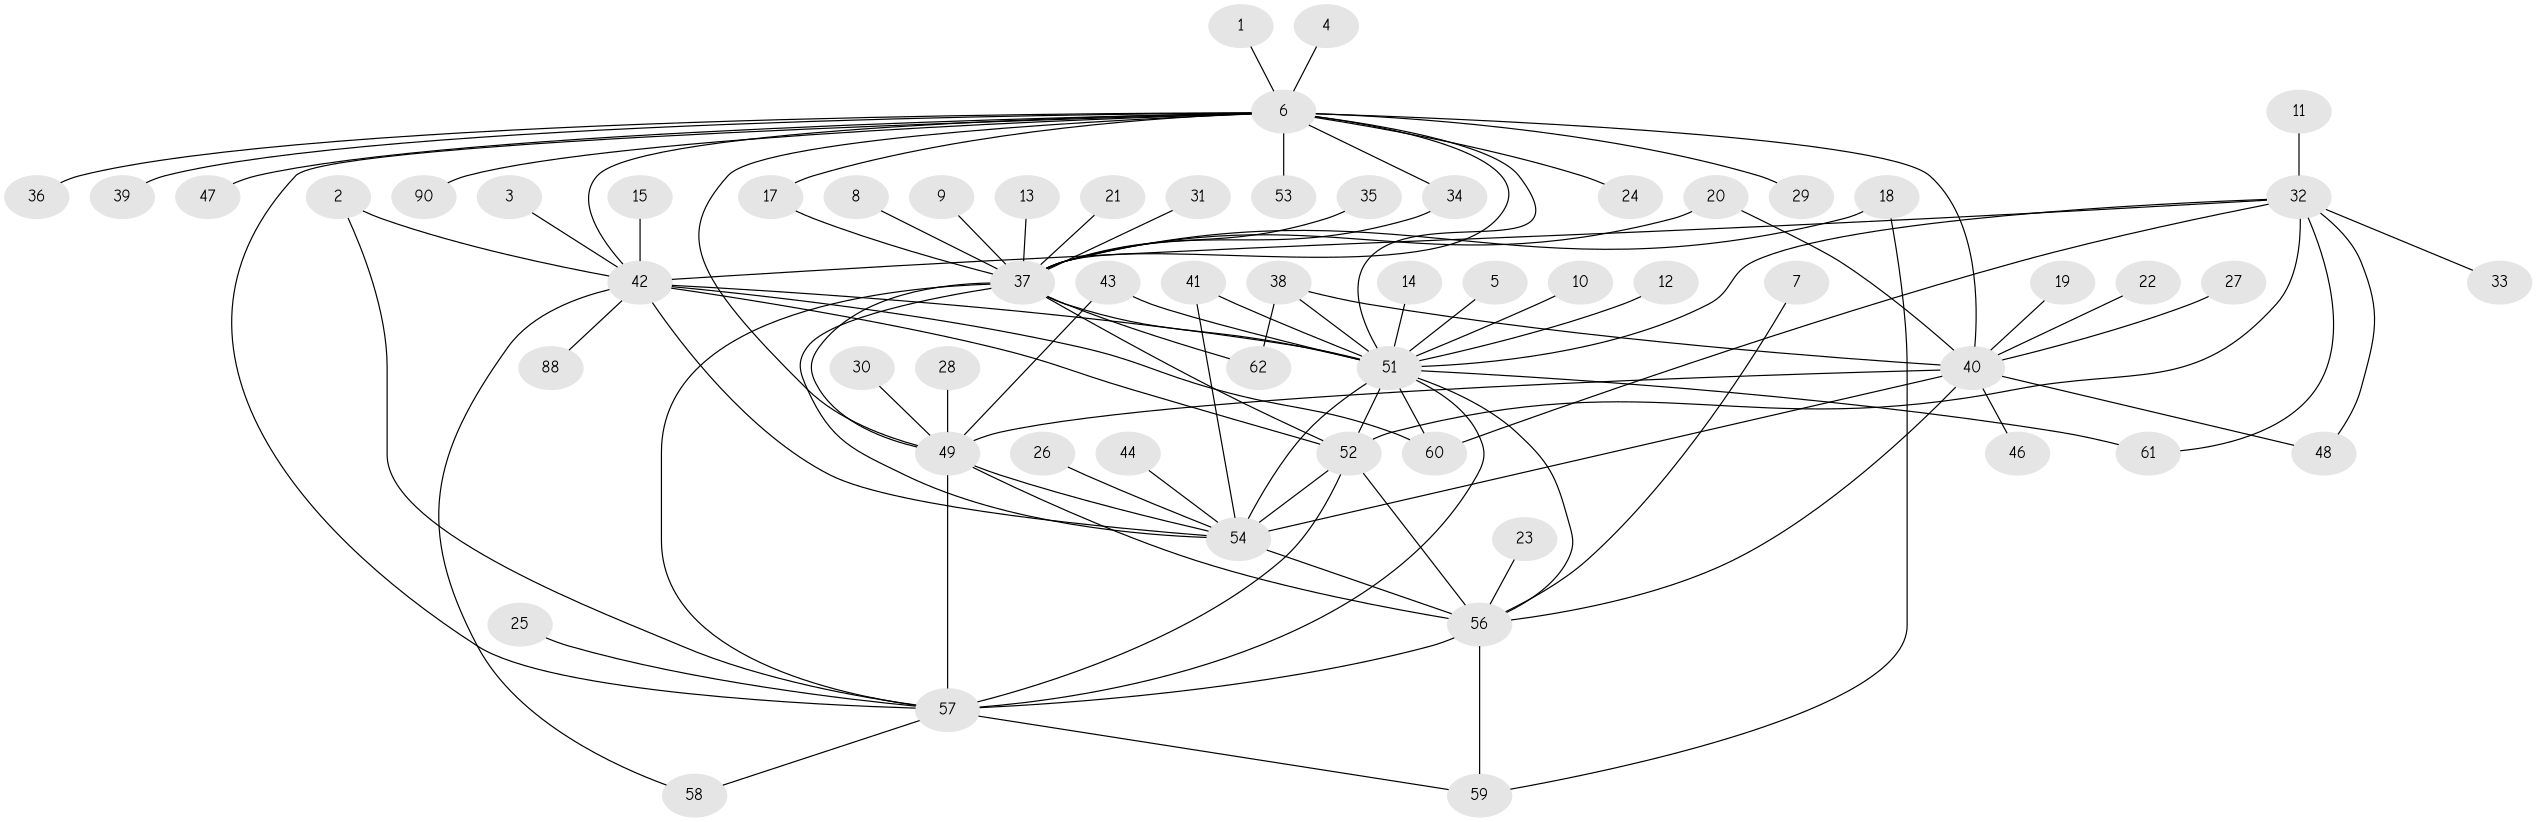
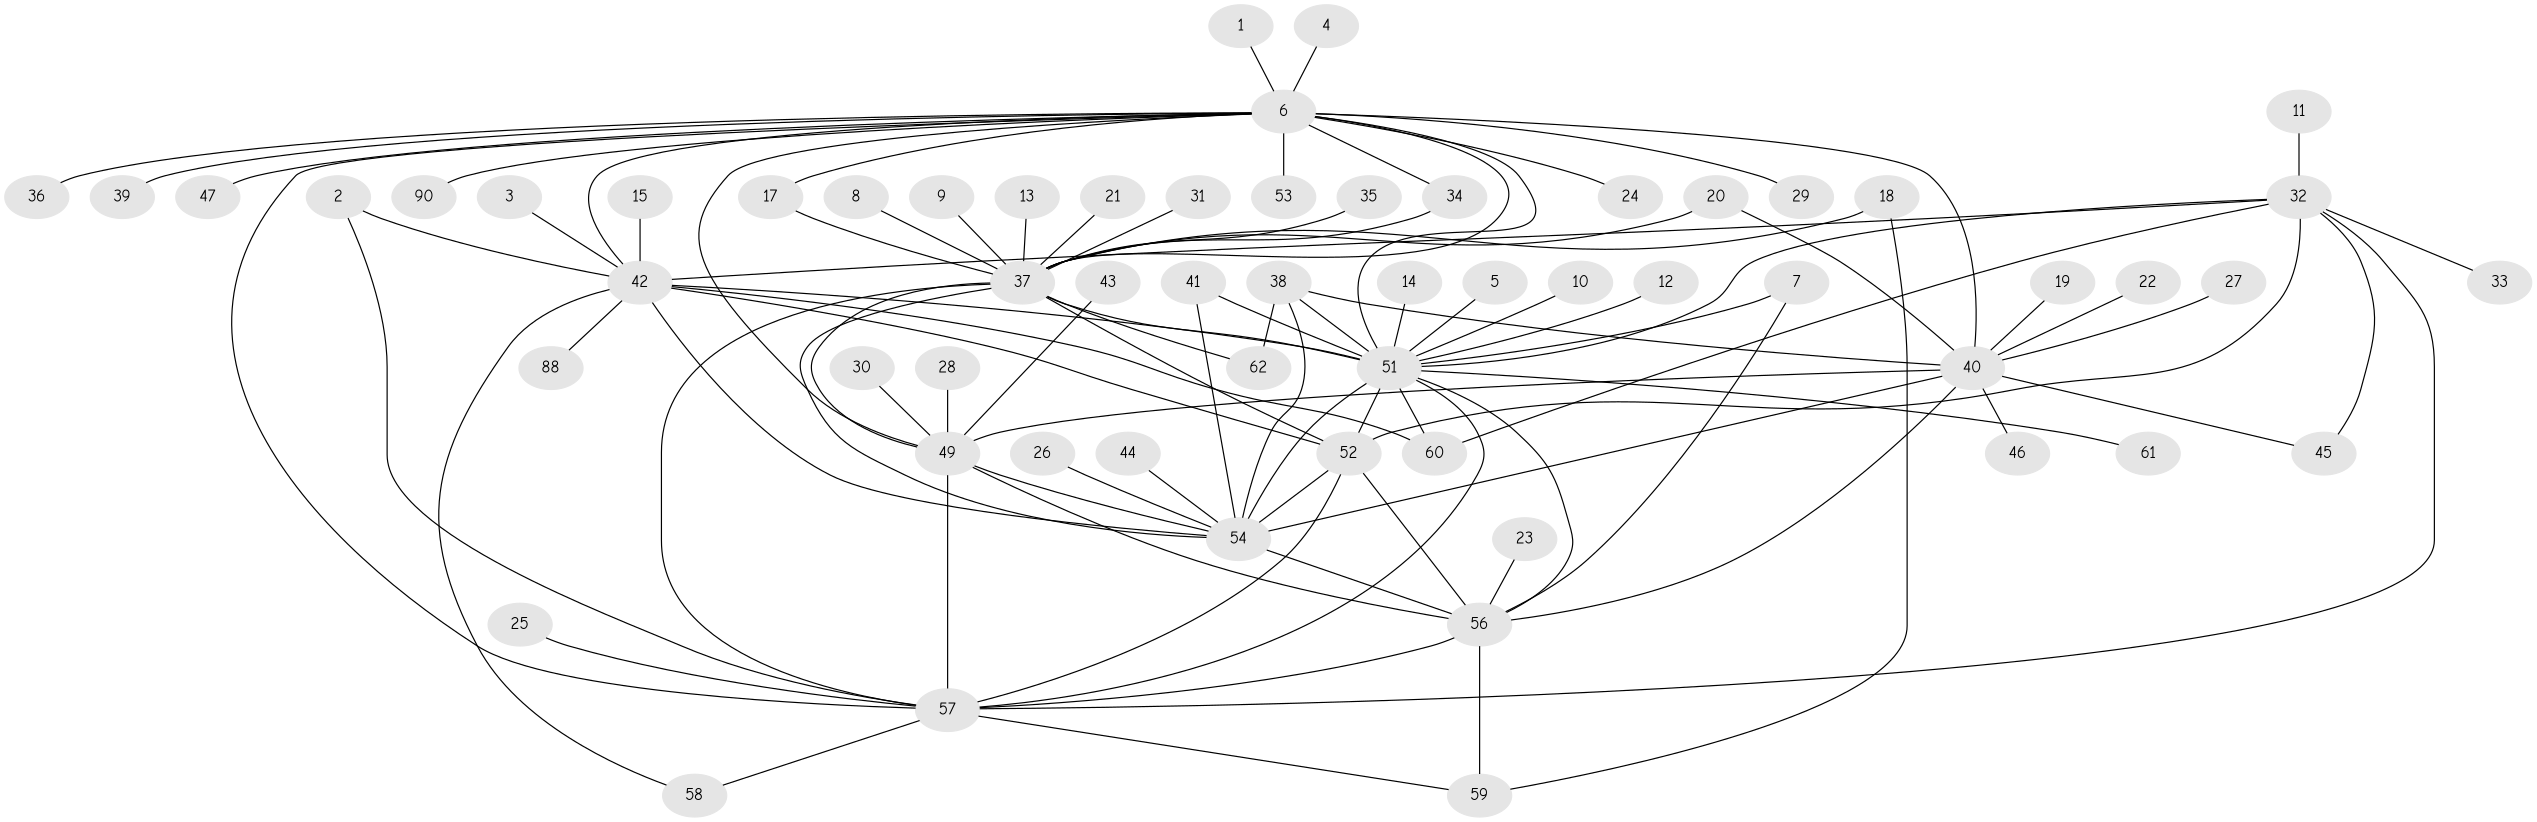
edge "43" -- "51": now "7" -- "51"
edge "32" -- "61": now "32" -- "57"
edge "38" -- "54": added
node "48": label "48" -> "45"
